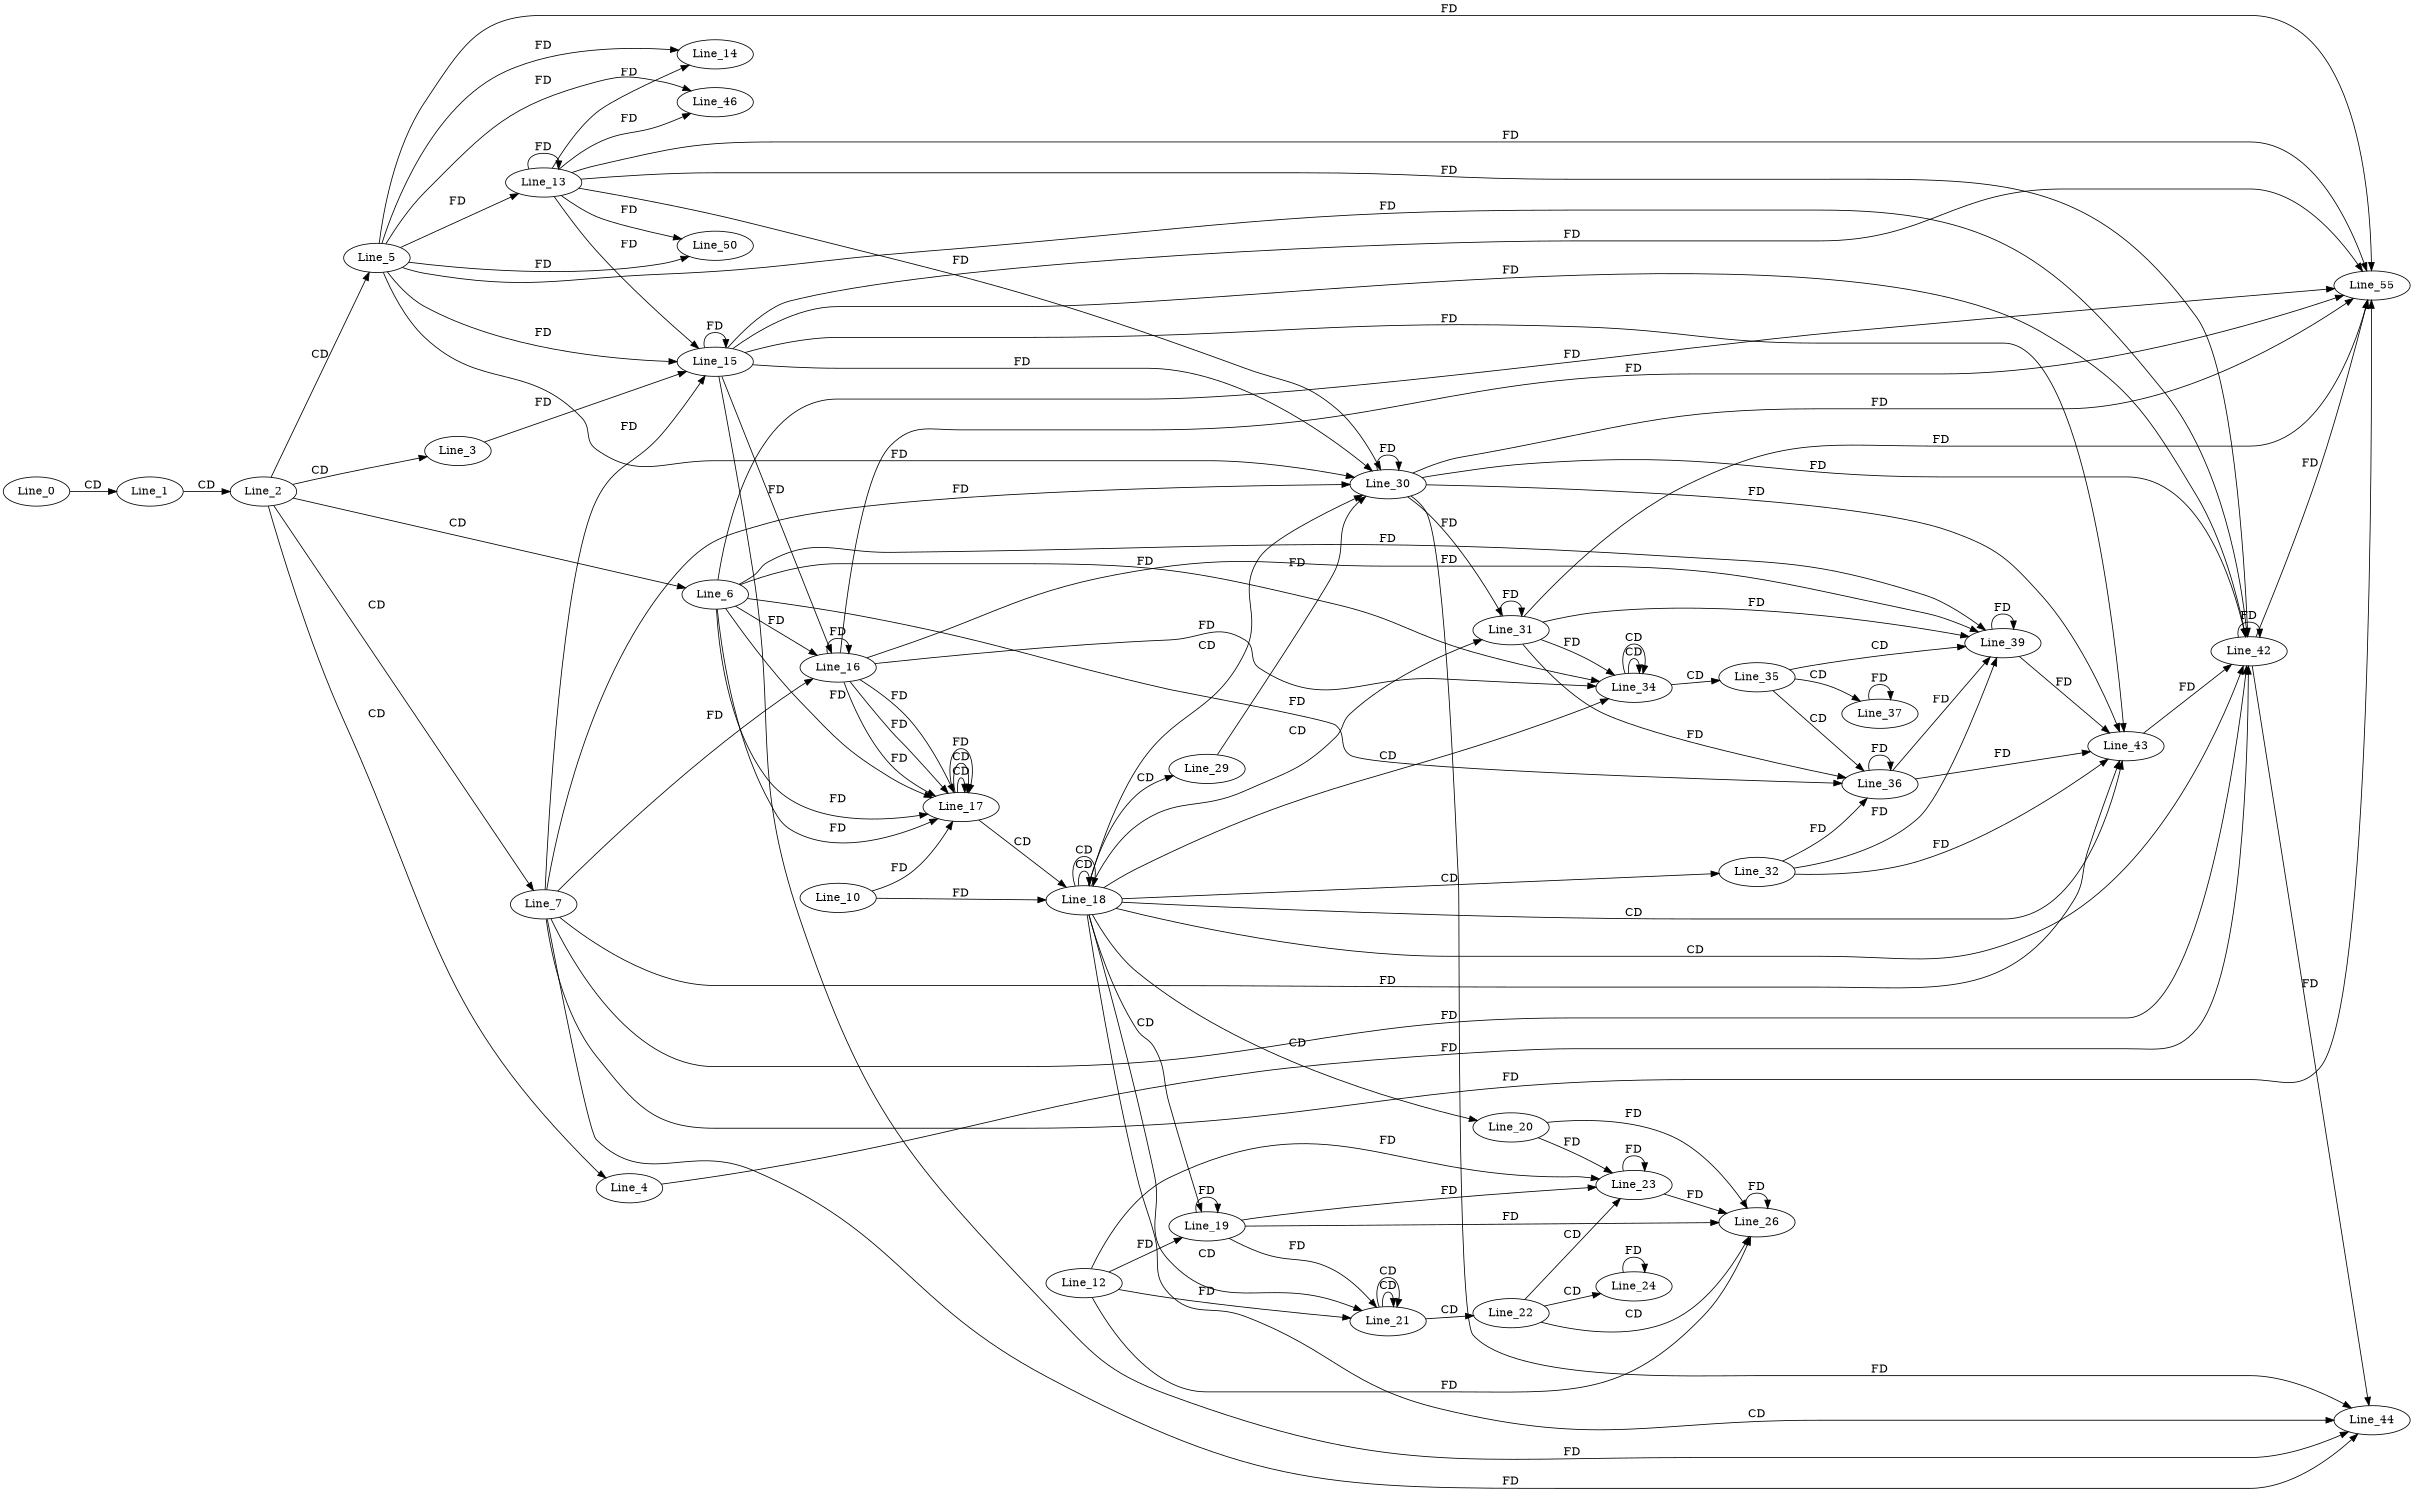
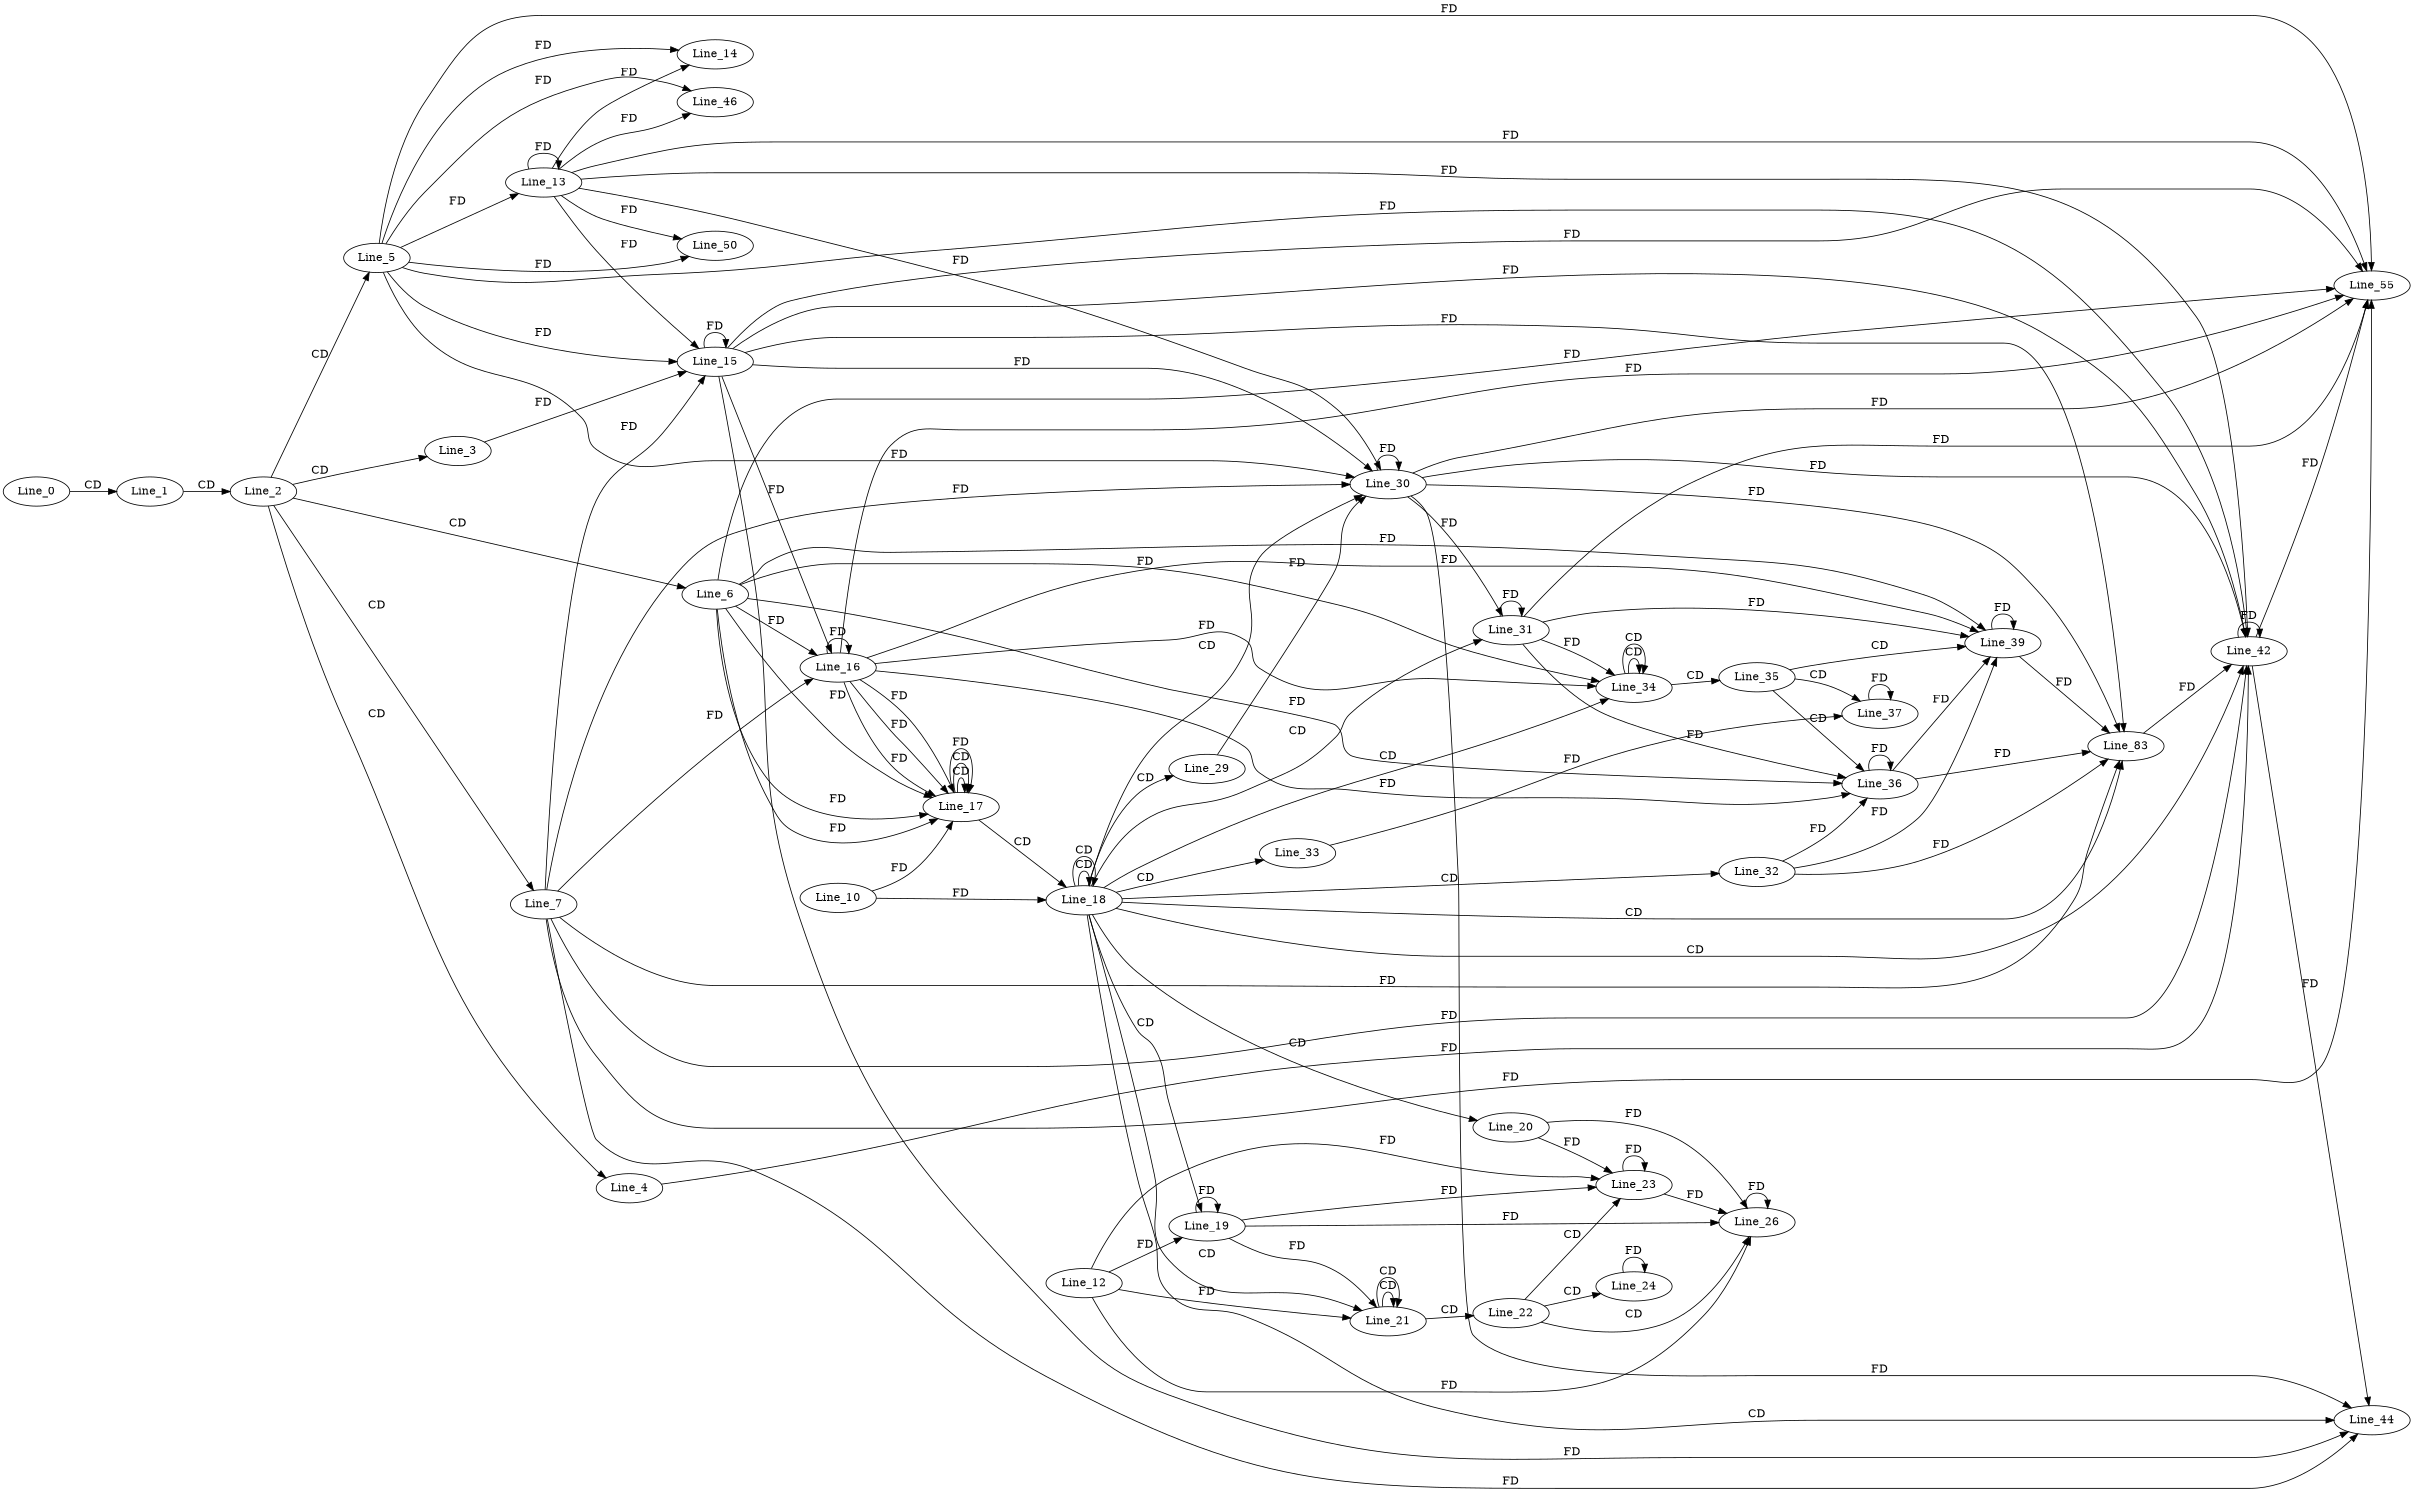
node "Line_43": label "Line_43" -> "Line_83"
edge "Line_16" -> "Line_36": added, label "FD"
node "Line_33": added
